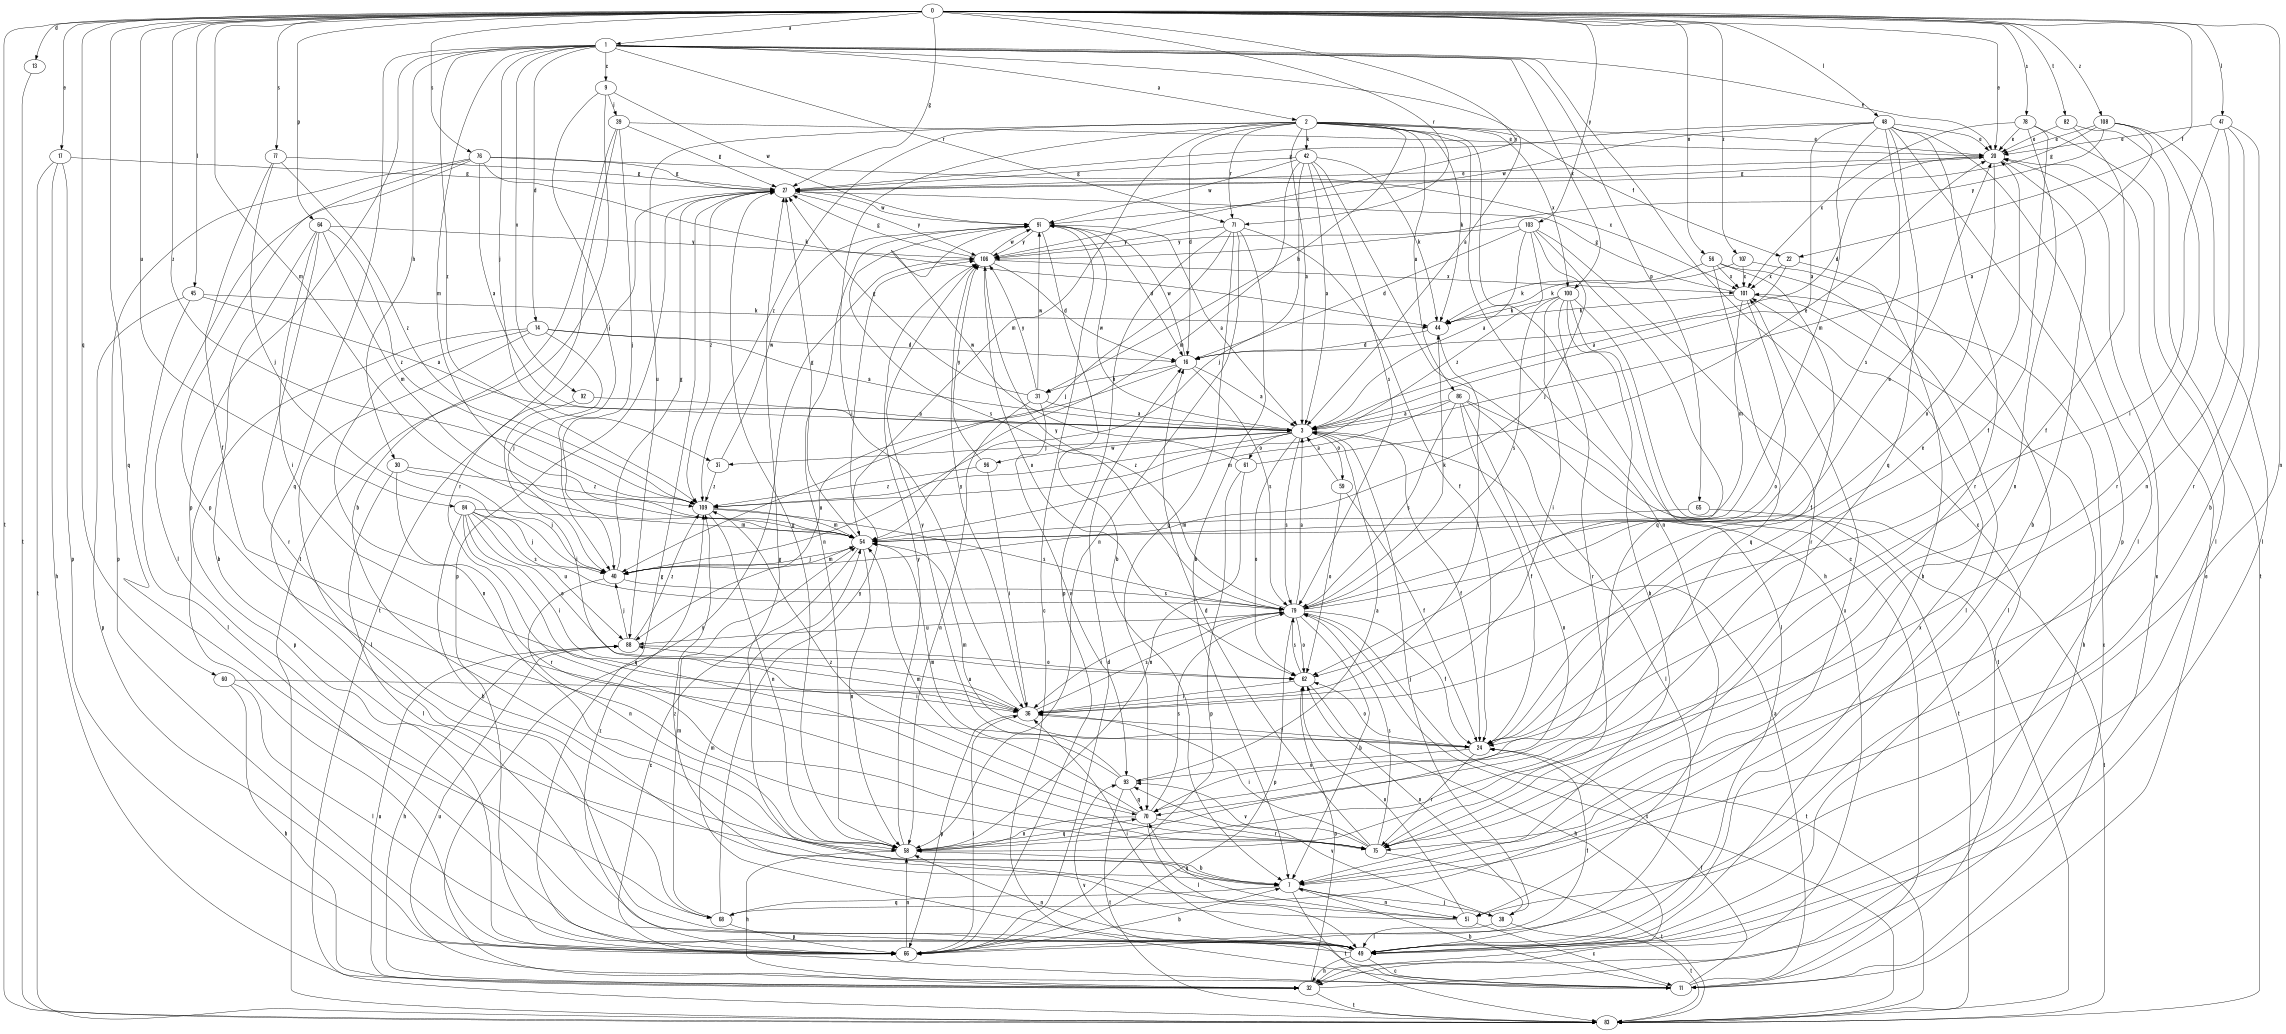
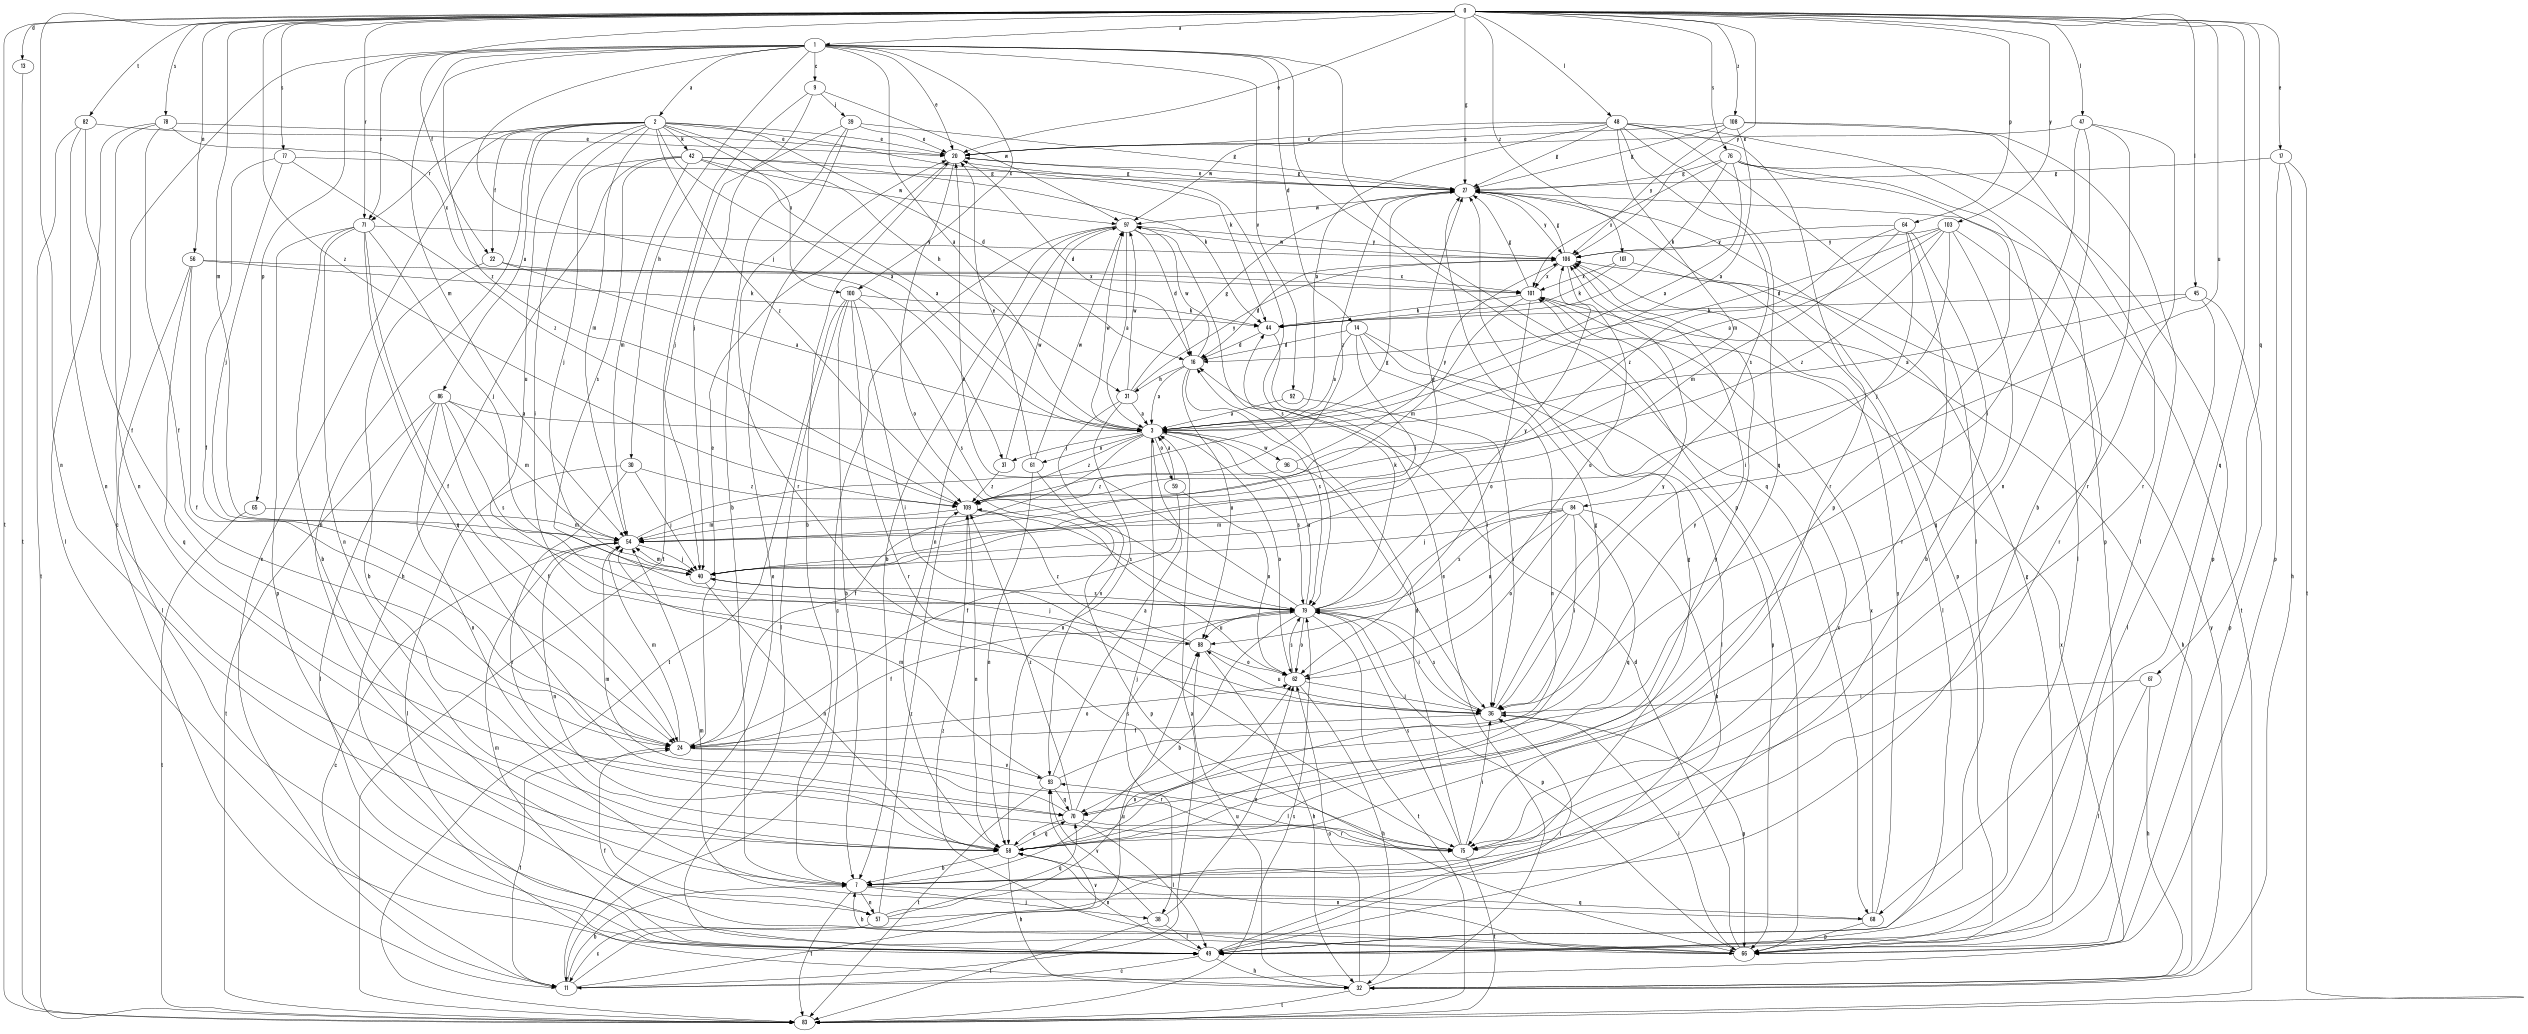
node "60": label "60" -> "67"
edge "82" -> "58": added, label "n"
edge "75" -> "93": label "v" -> "l"
